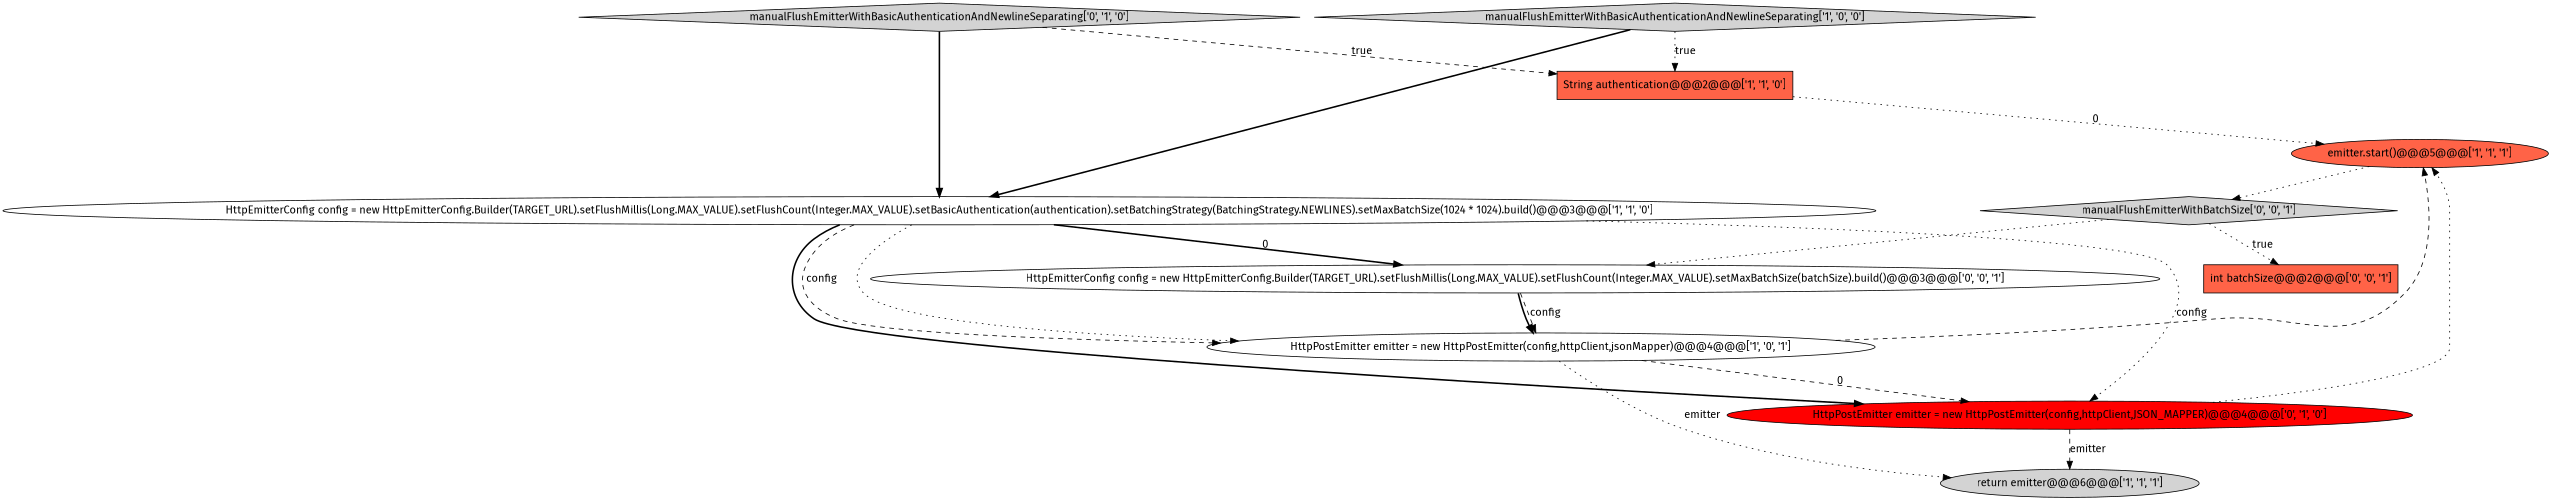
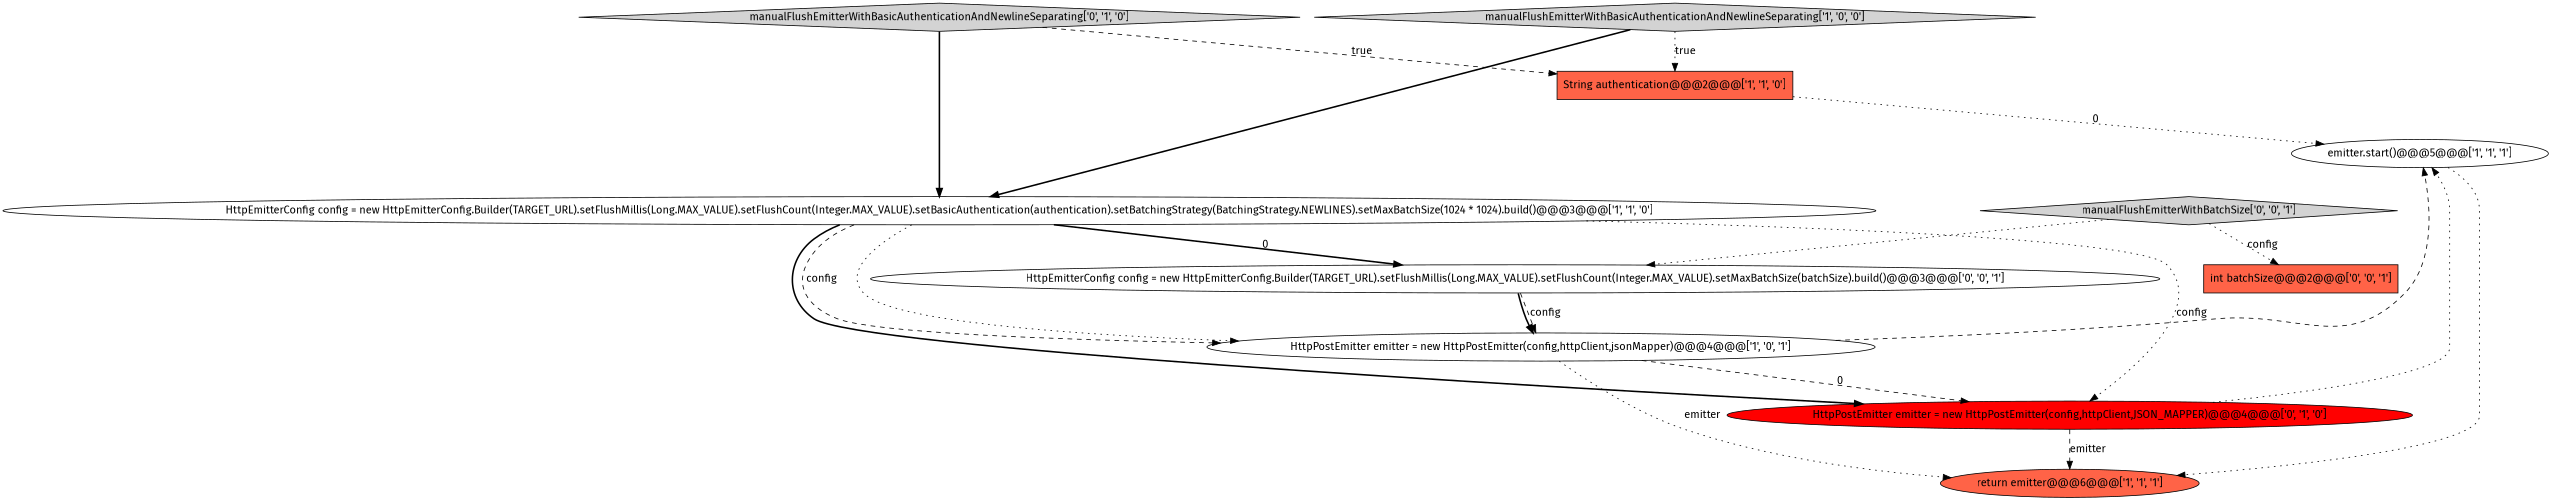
node "emitter.start()@@@5@@@['1', '1', '1']": fillcolor tomato -> white
edge "emitter.start()@@@5@@@['1', '1', '1']" -> "manualFlushEmitterWithBatchSize['0', '0', '1']": now "emitter.start()@@@5@@@['1', '1', '1']" -> "return emitter@@@6@@@['1', '1', '1']"
edge "manualFlushEmitterWithBatchSize['0', '0', '1']" -> "int batchSize@@@2@@@['0', '0', '1']": label "true" -> "config"
node "return emitter@@@6@@@['1', '1', '1']": fillcolor lightgray -> tomato
